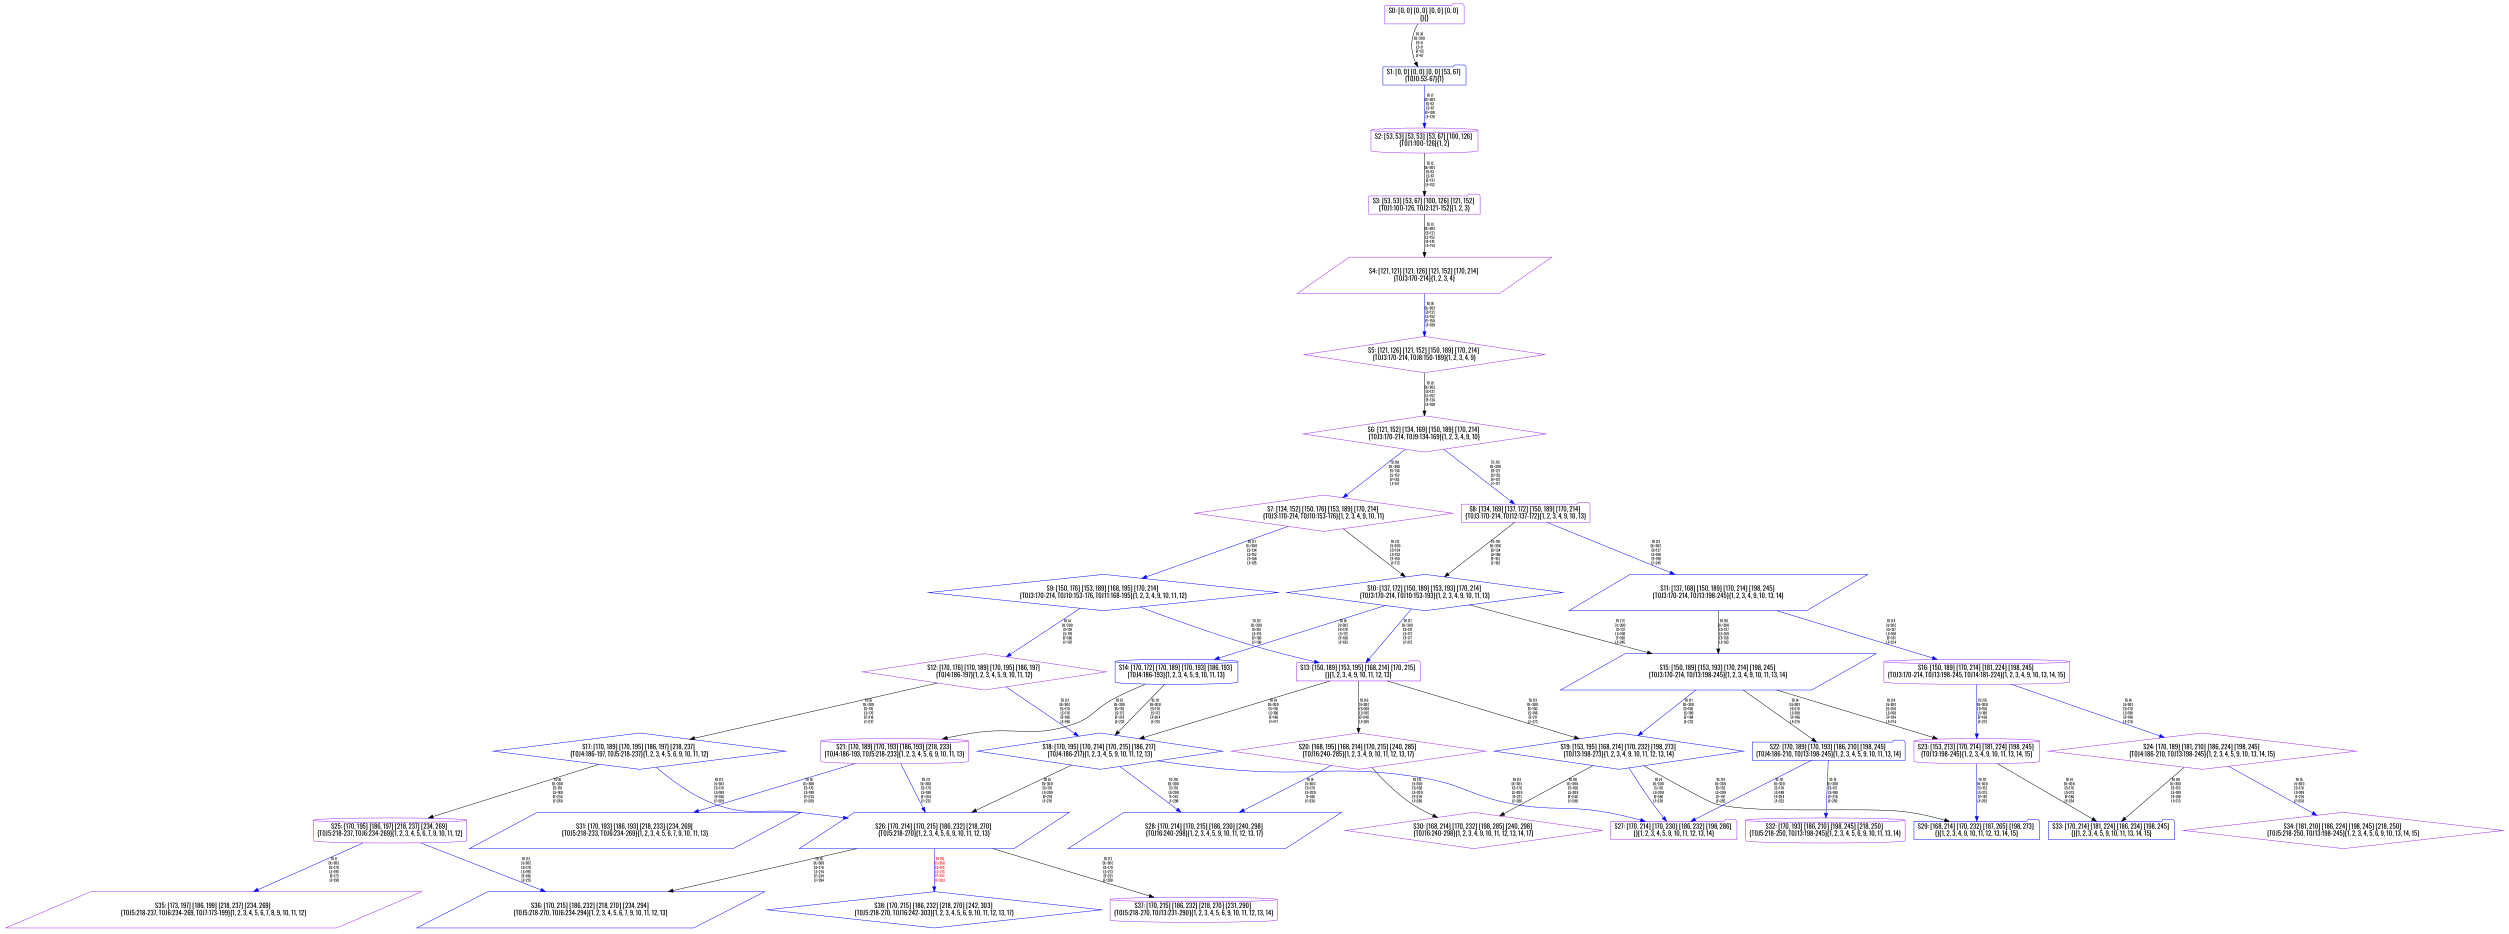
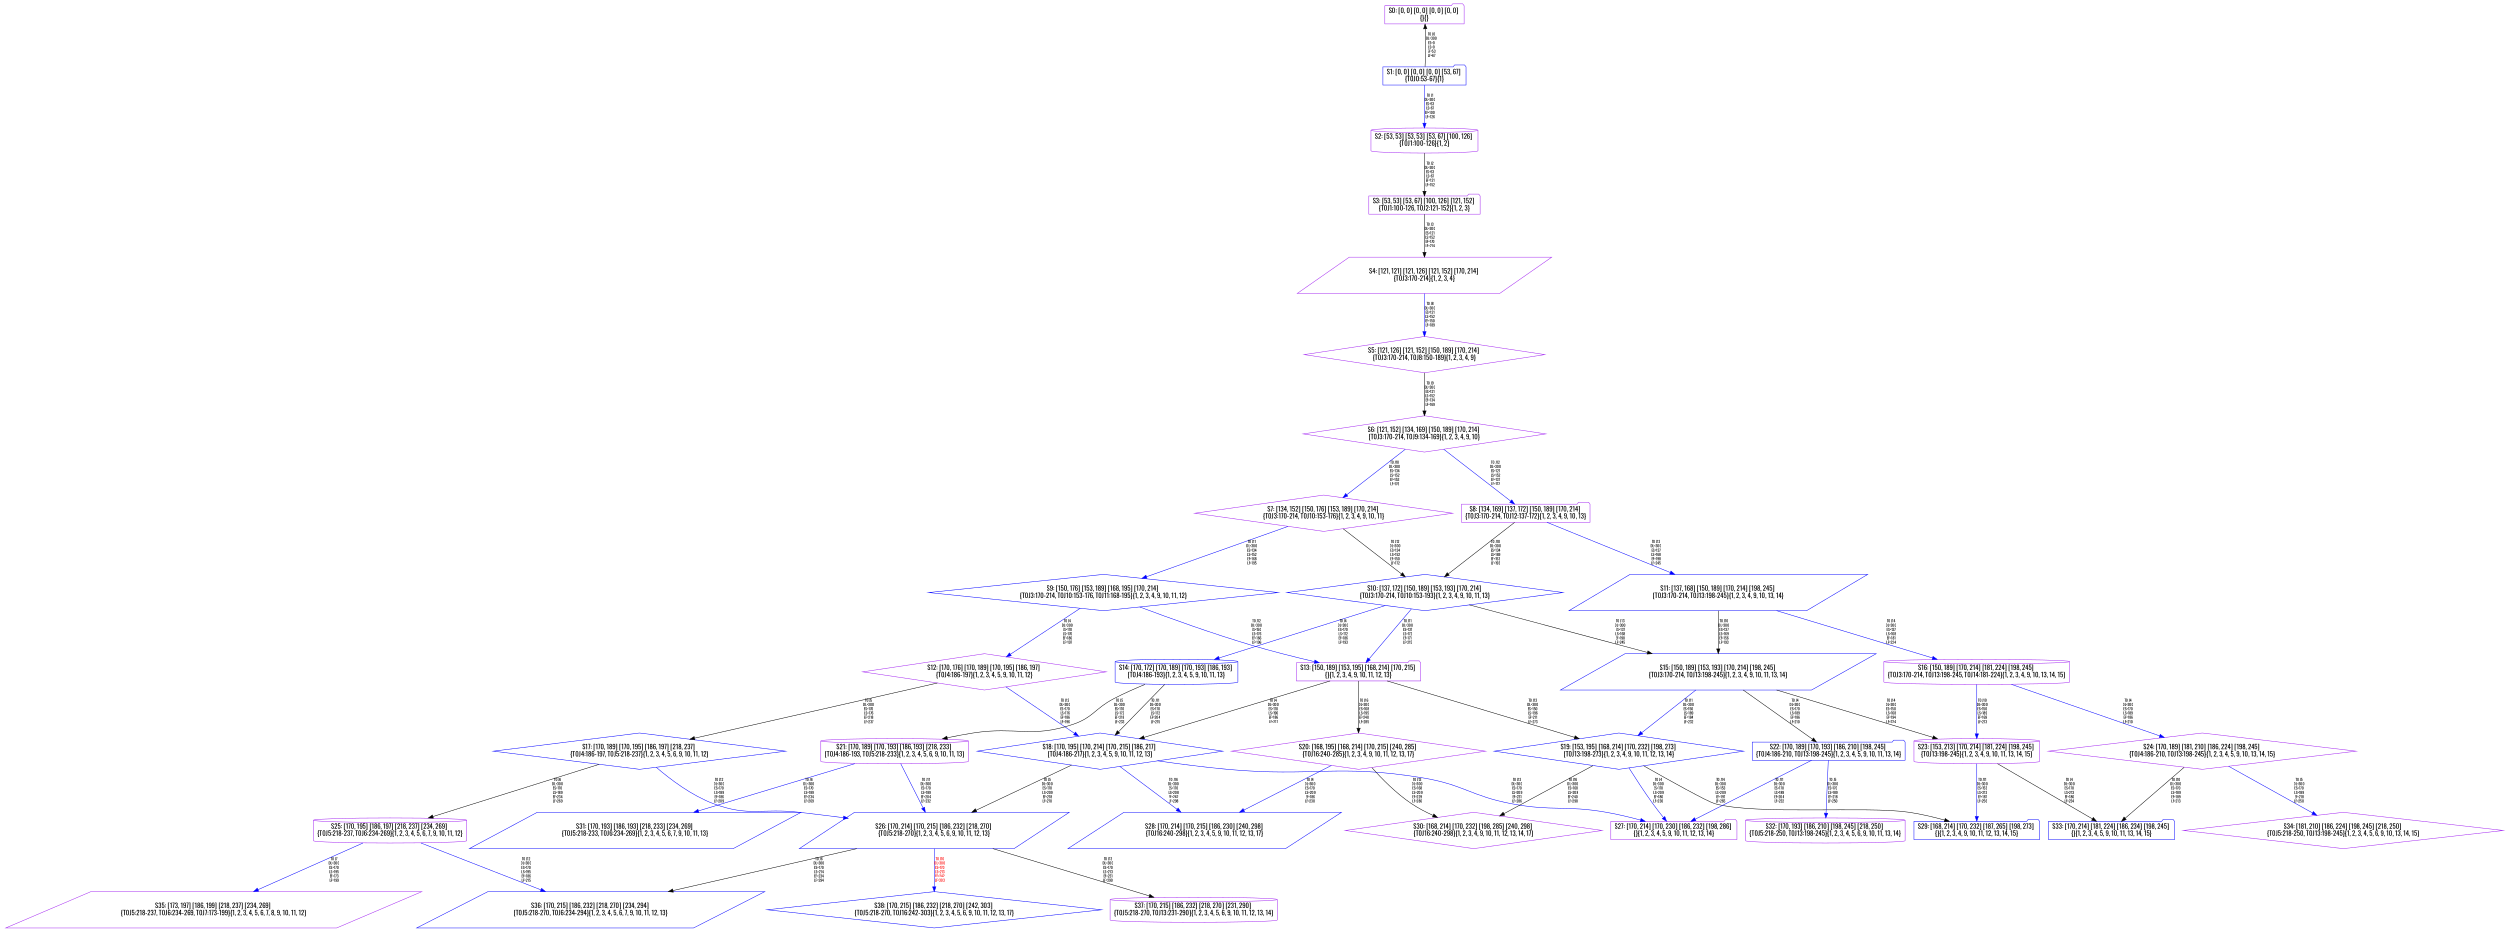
edge "S0: [0, 0] [0, 0] [0, 0] [0, 0] {}{}" -> "S1: [0, 0] [0, 0] [0, 0] [53, 67] {T0J0:53-67}{1}": reversed
